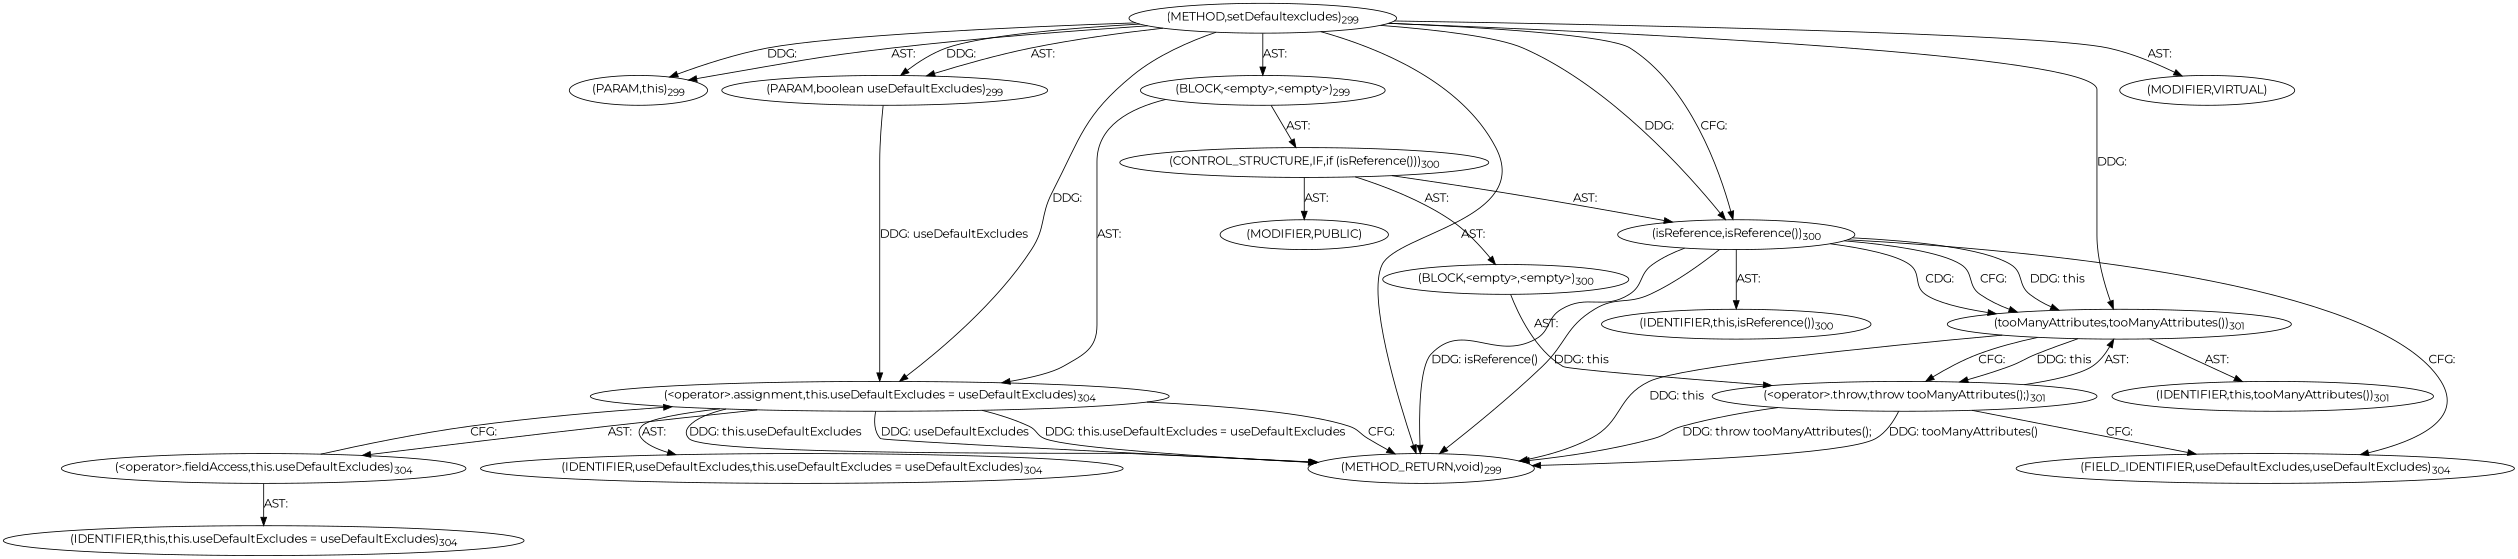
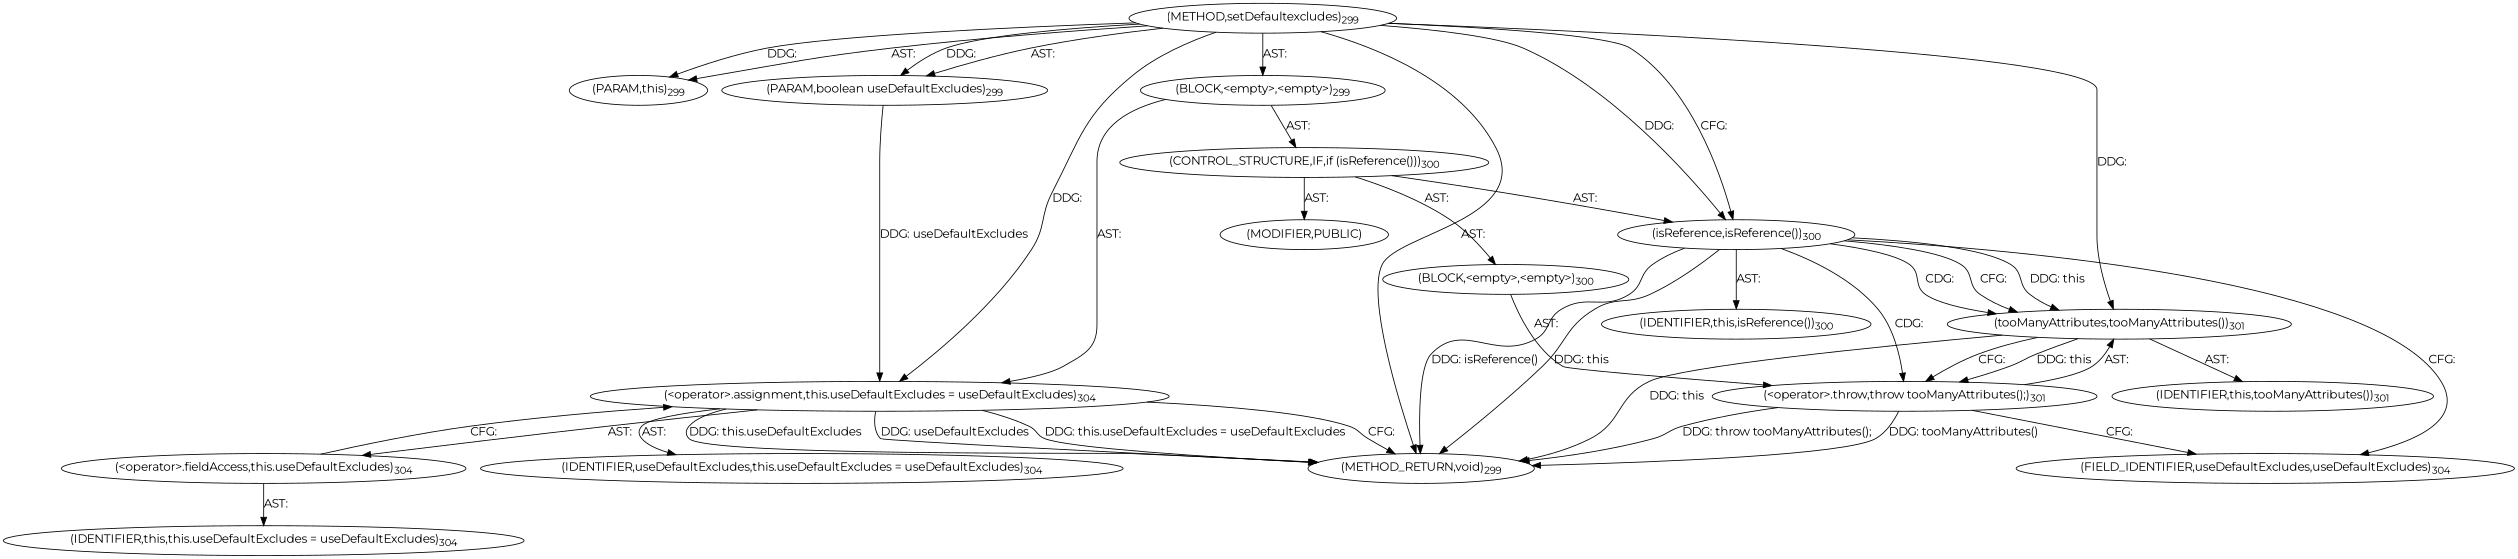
node "(MODIFIER,VIRTUAL)": removed
edge "(isReference,isReference())" -> "(<operator>.throw,throw tooManyAttributes();)": added, label "CDG:"
